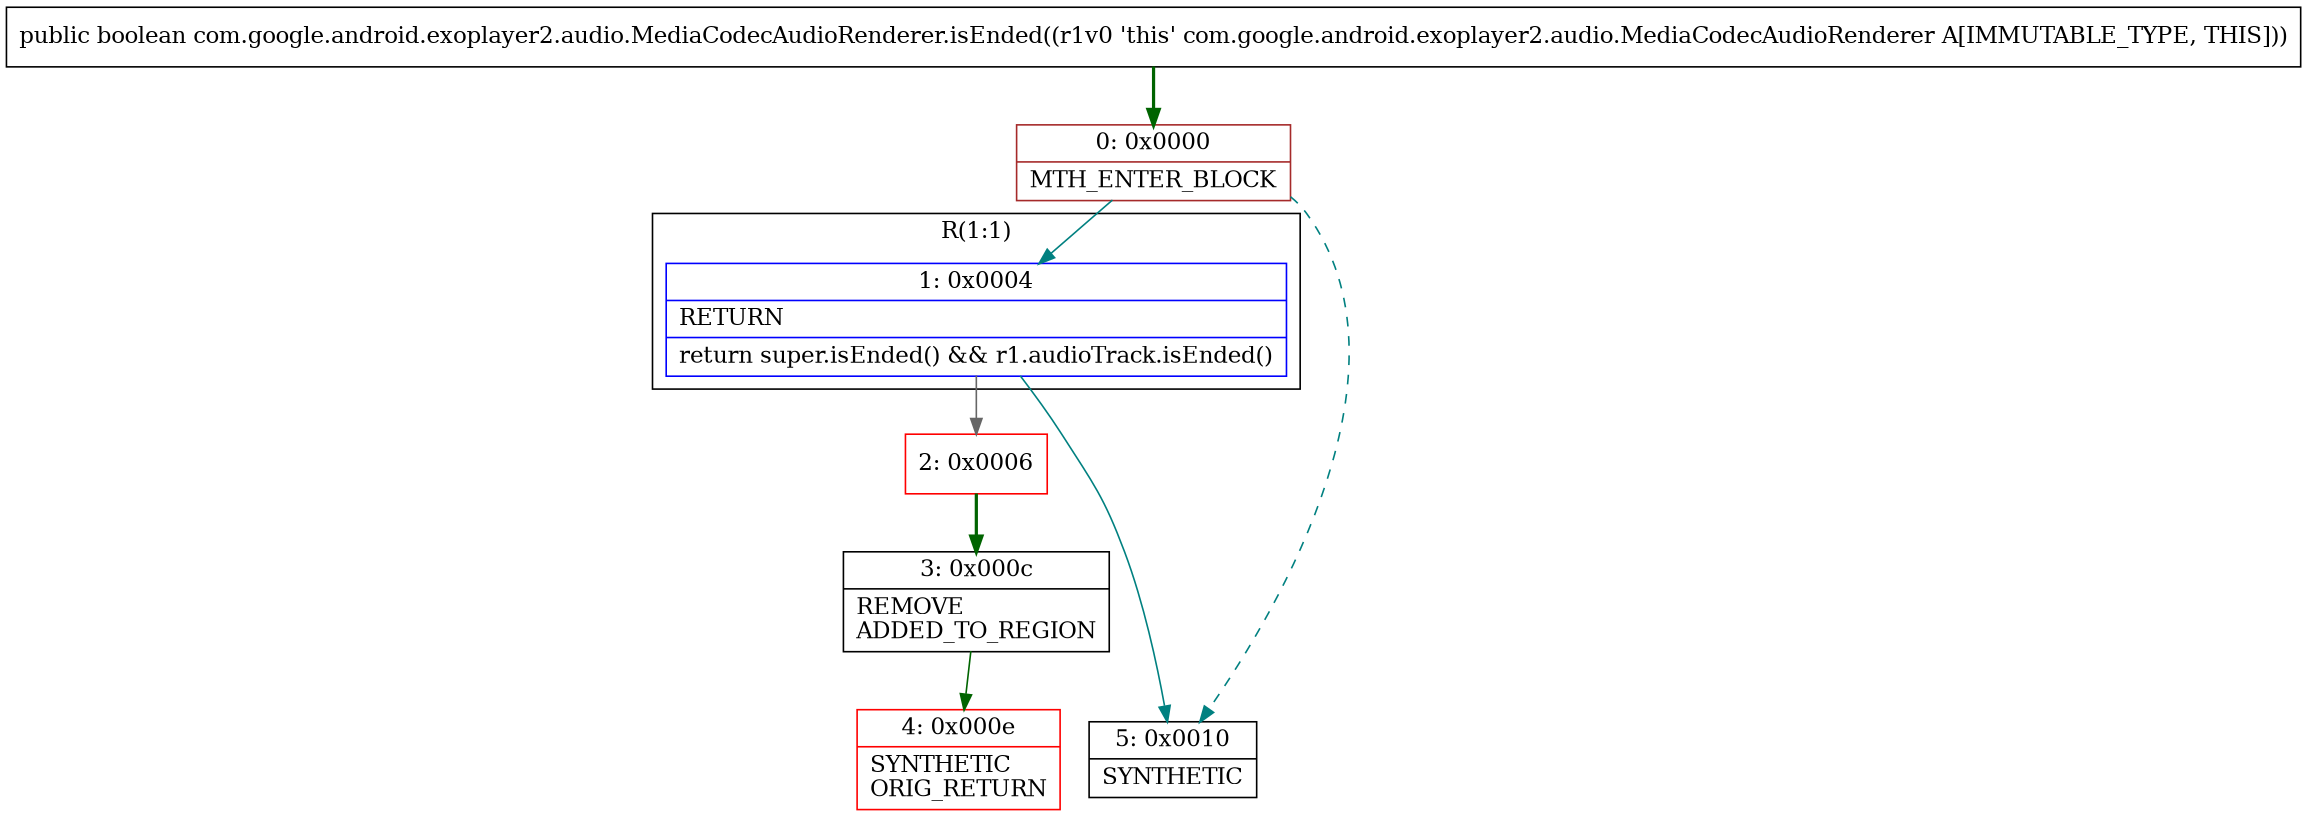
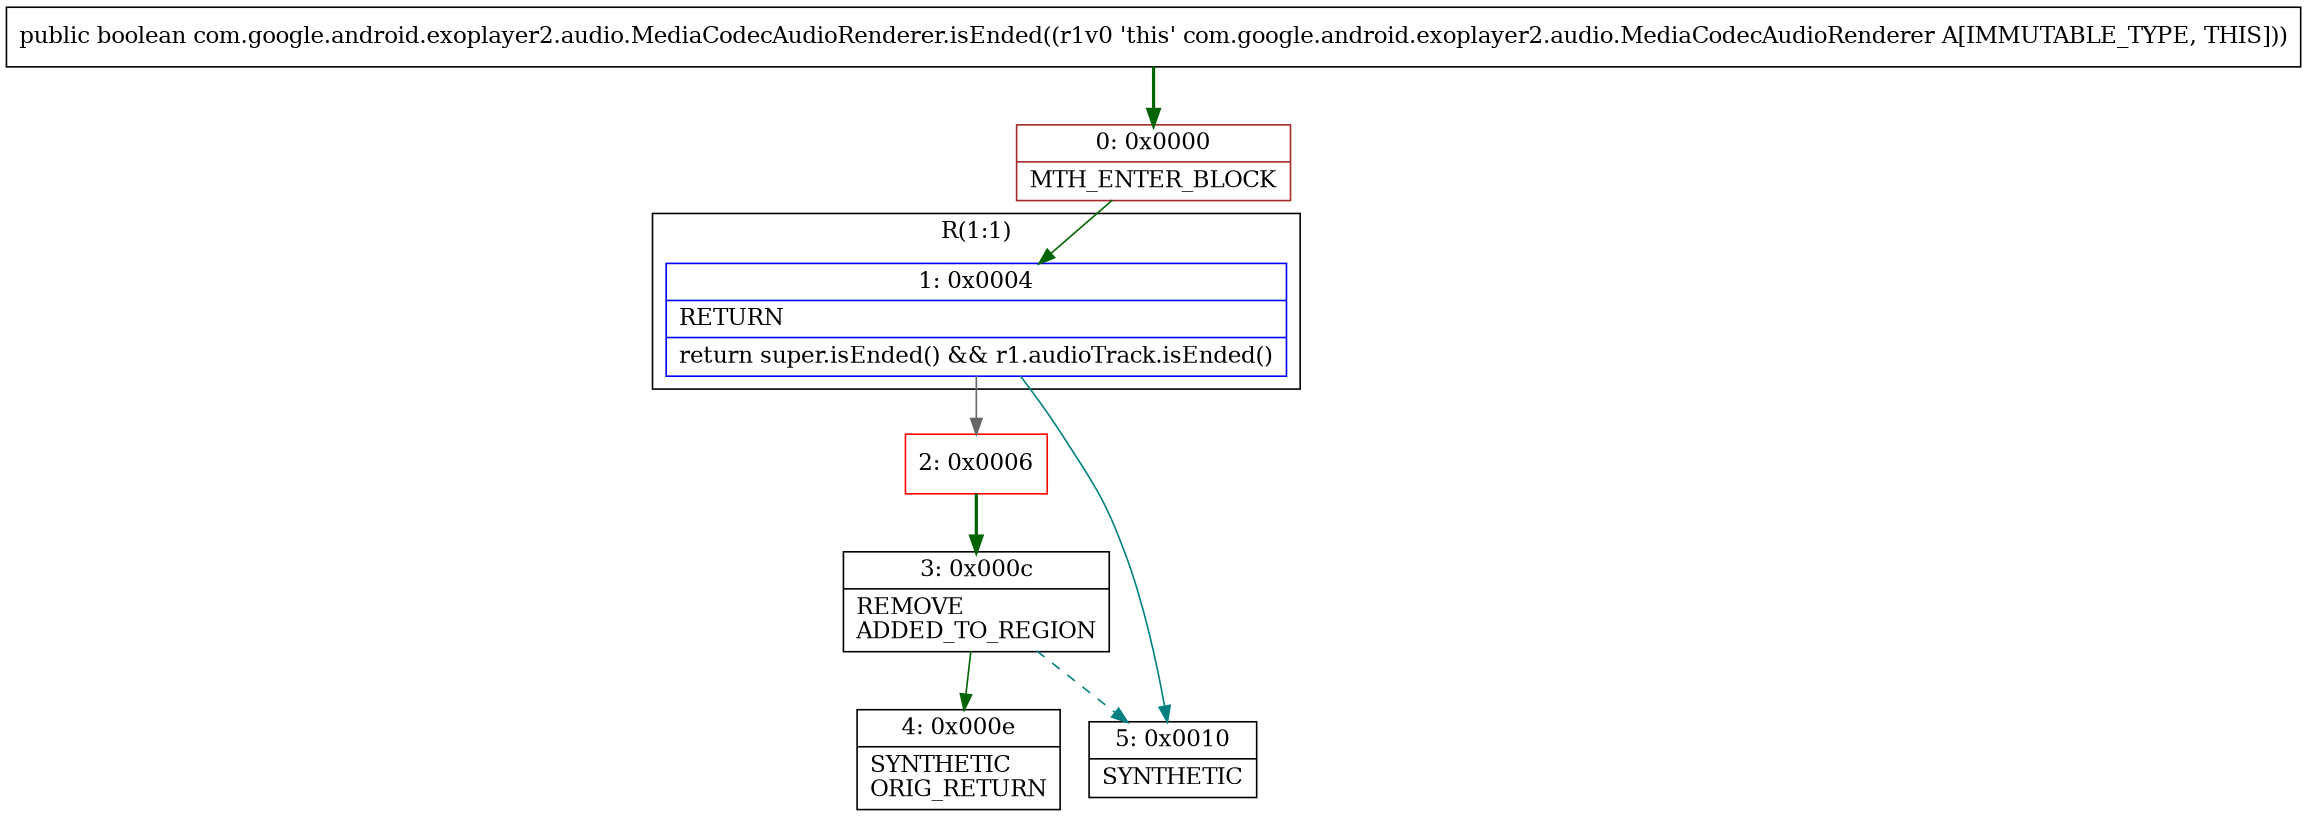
edge "0: 0x0000" -> "1: 0x0004": color teal -> darkgreen
edge "0: 0x0000" -> "5: 0x0010": now "3: 0x000c" -> "5: 0x0010"
node "4: 0x000e": color red -> black
